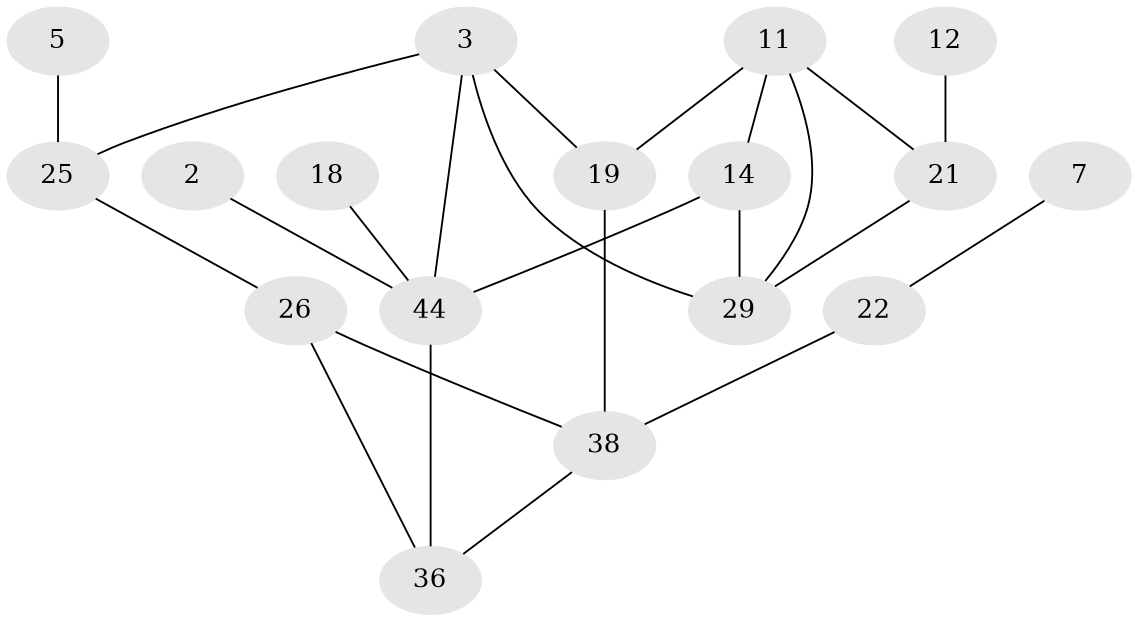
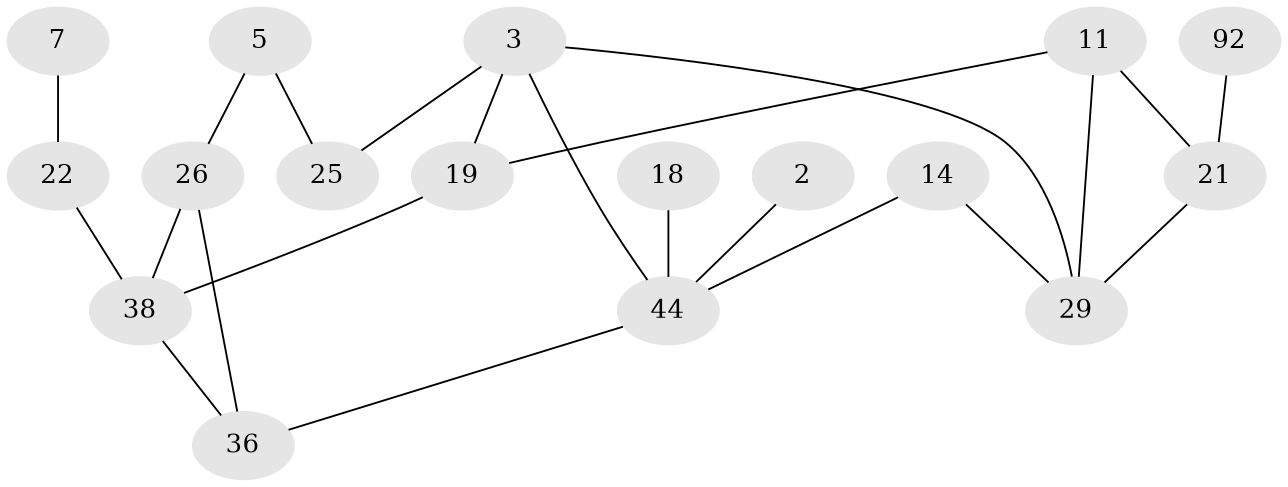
node "12": label "12" -> "92"
edge "11" -- "14": removed
edge "25" -- "26": now "5" -- "26"
